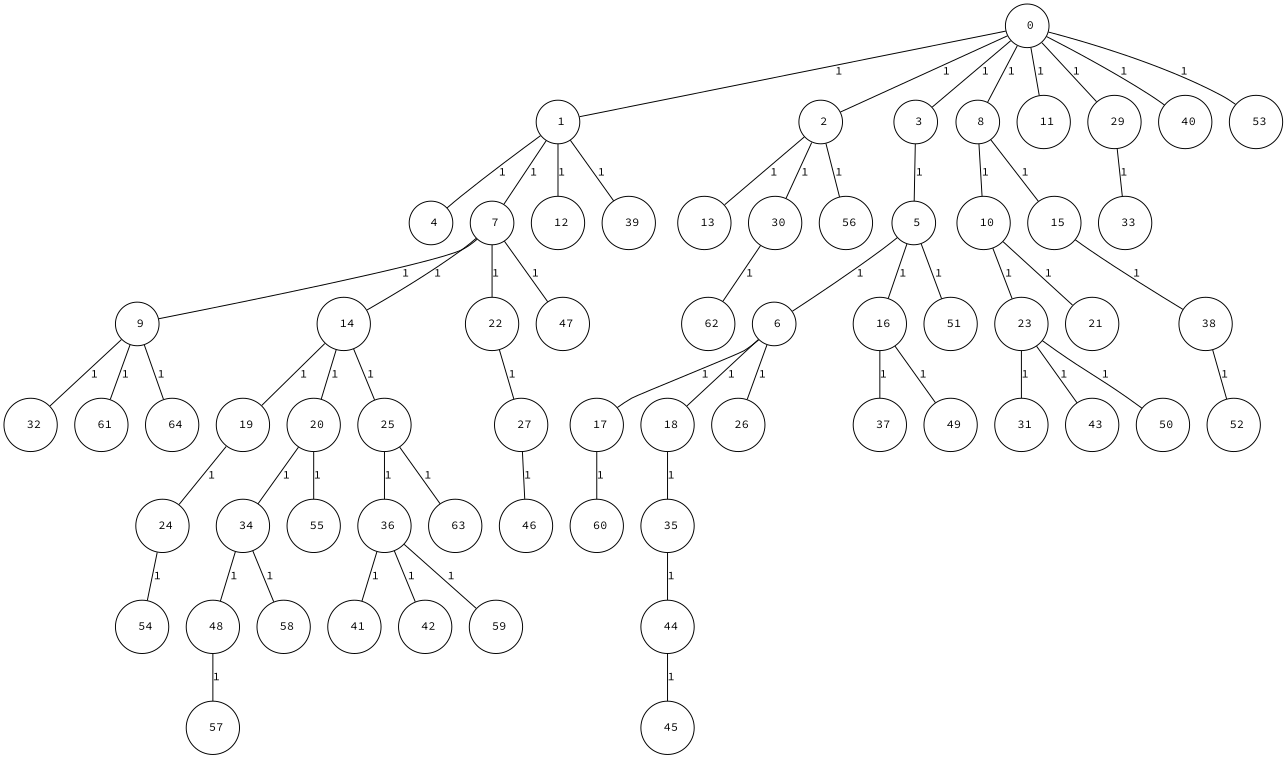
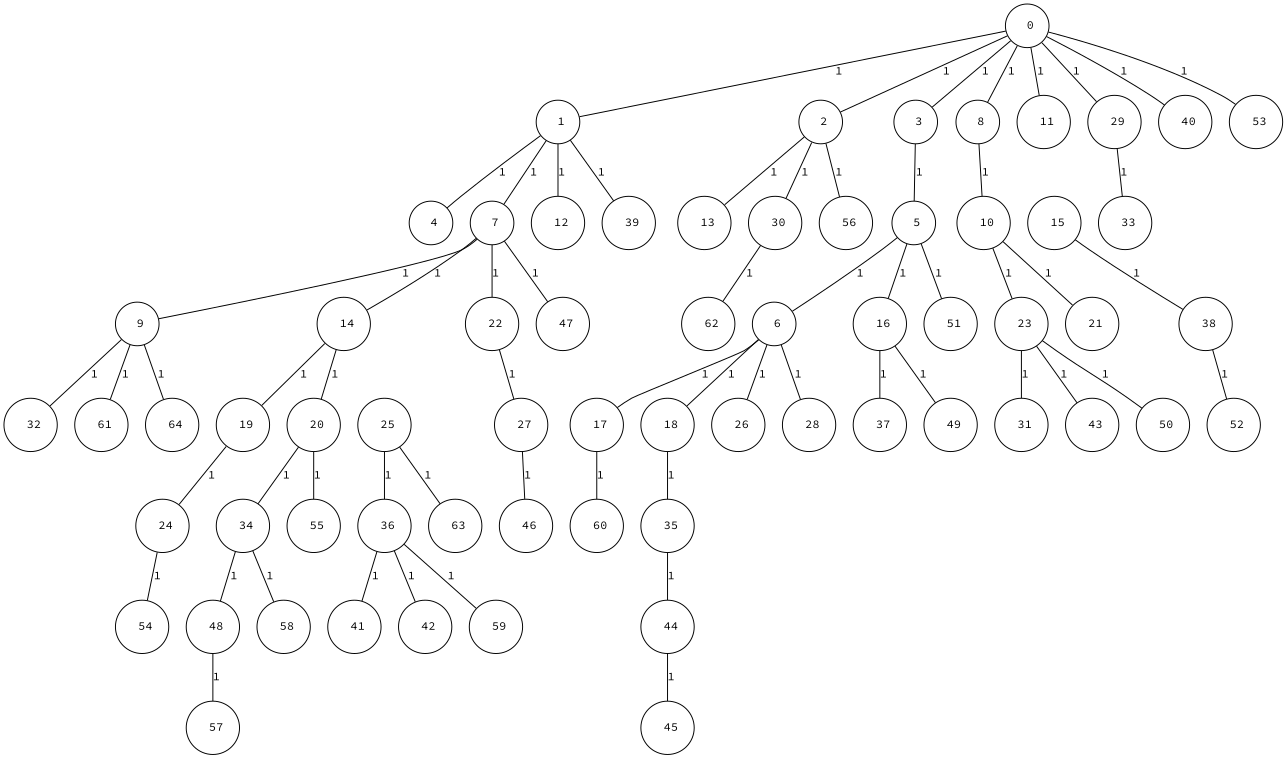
edge "8" -- "15": removed, label "1"
edge "14" -- "25": removed, label "1"
node "28": added
